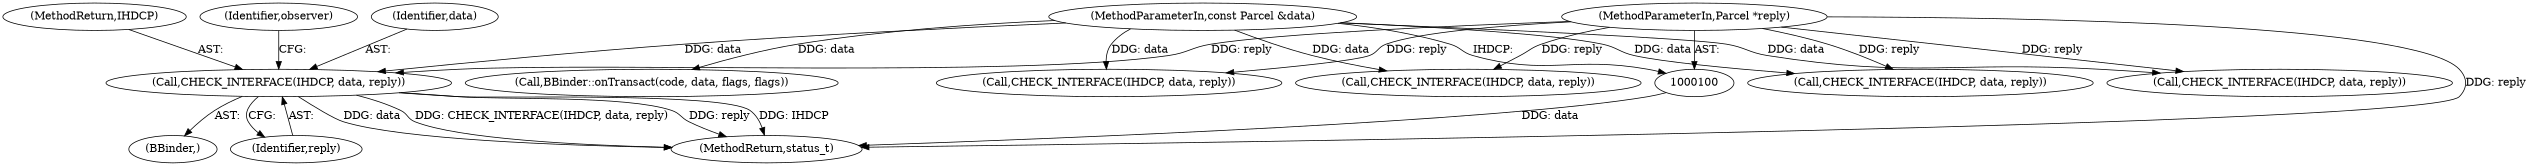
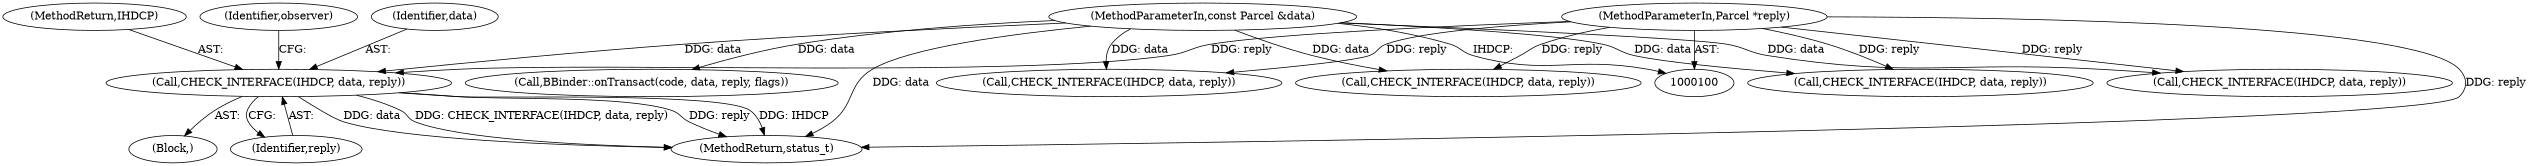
node "(Call,BBinder::onTransact(code, data, flags, flags))": label "(Call,BBinder::onTransact(code, data, flags, flags))" -> "(Call,BBinder::onTransact(code, data, reply, flags))"
edge "1000100" -> "(MethodReturn,status_t)": now "(MethodParameterIn,const Parcel &data)" -> "(MethodReturn,status_t)"
node "(BBinder,)": label "(BBinder,)" -> "(Block,)"
